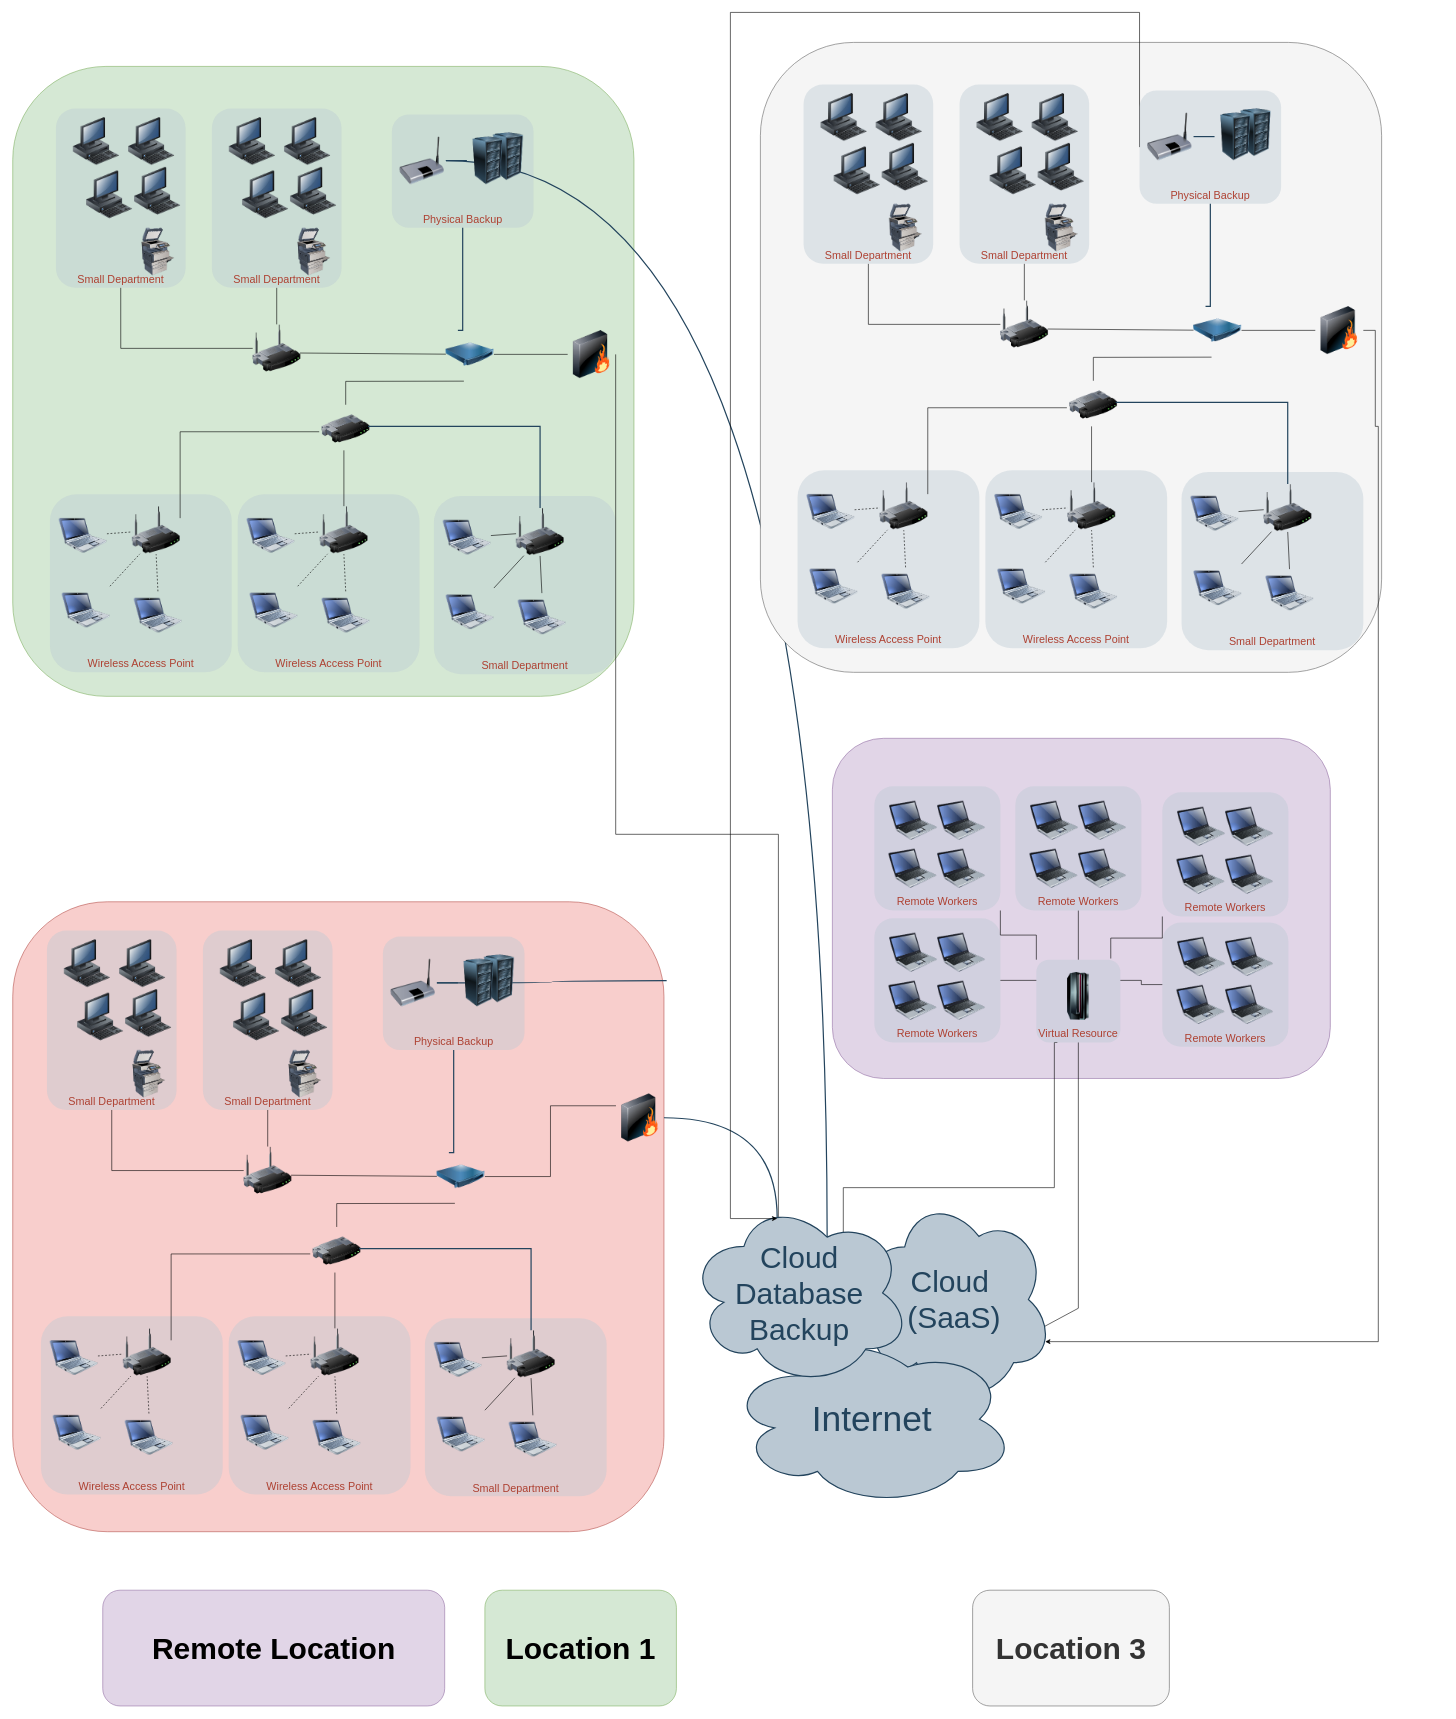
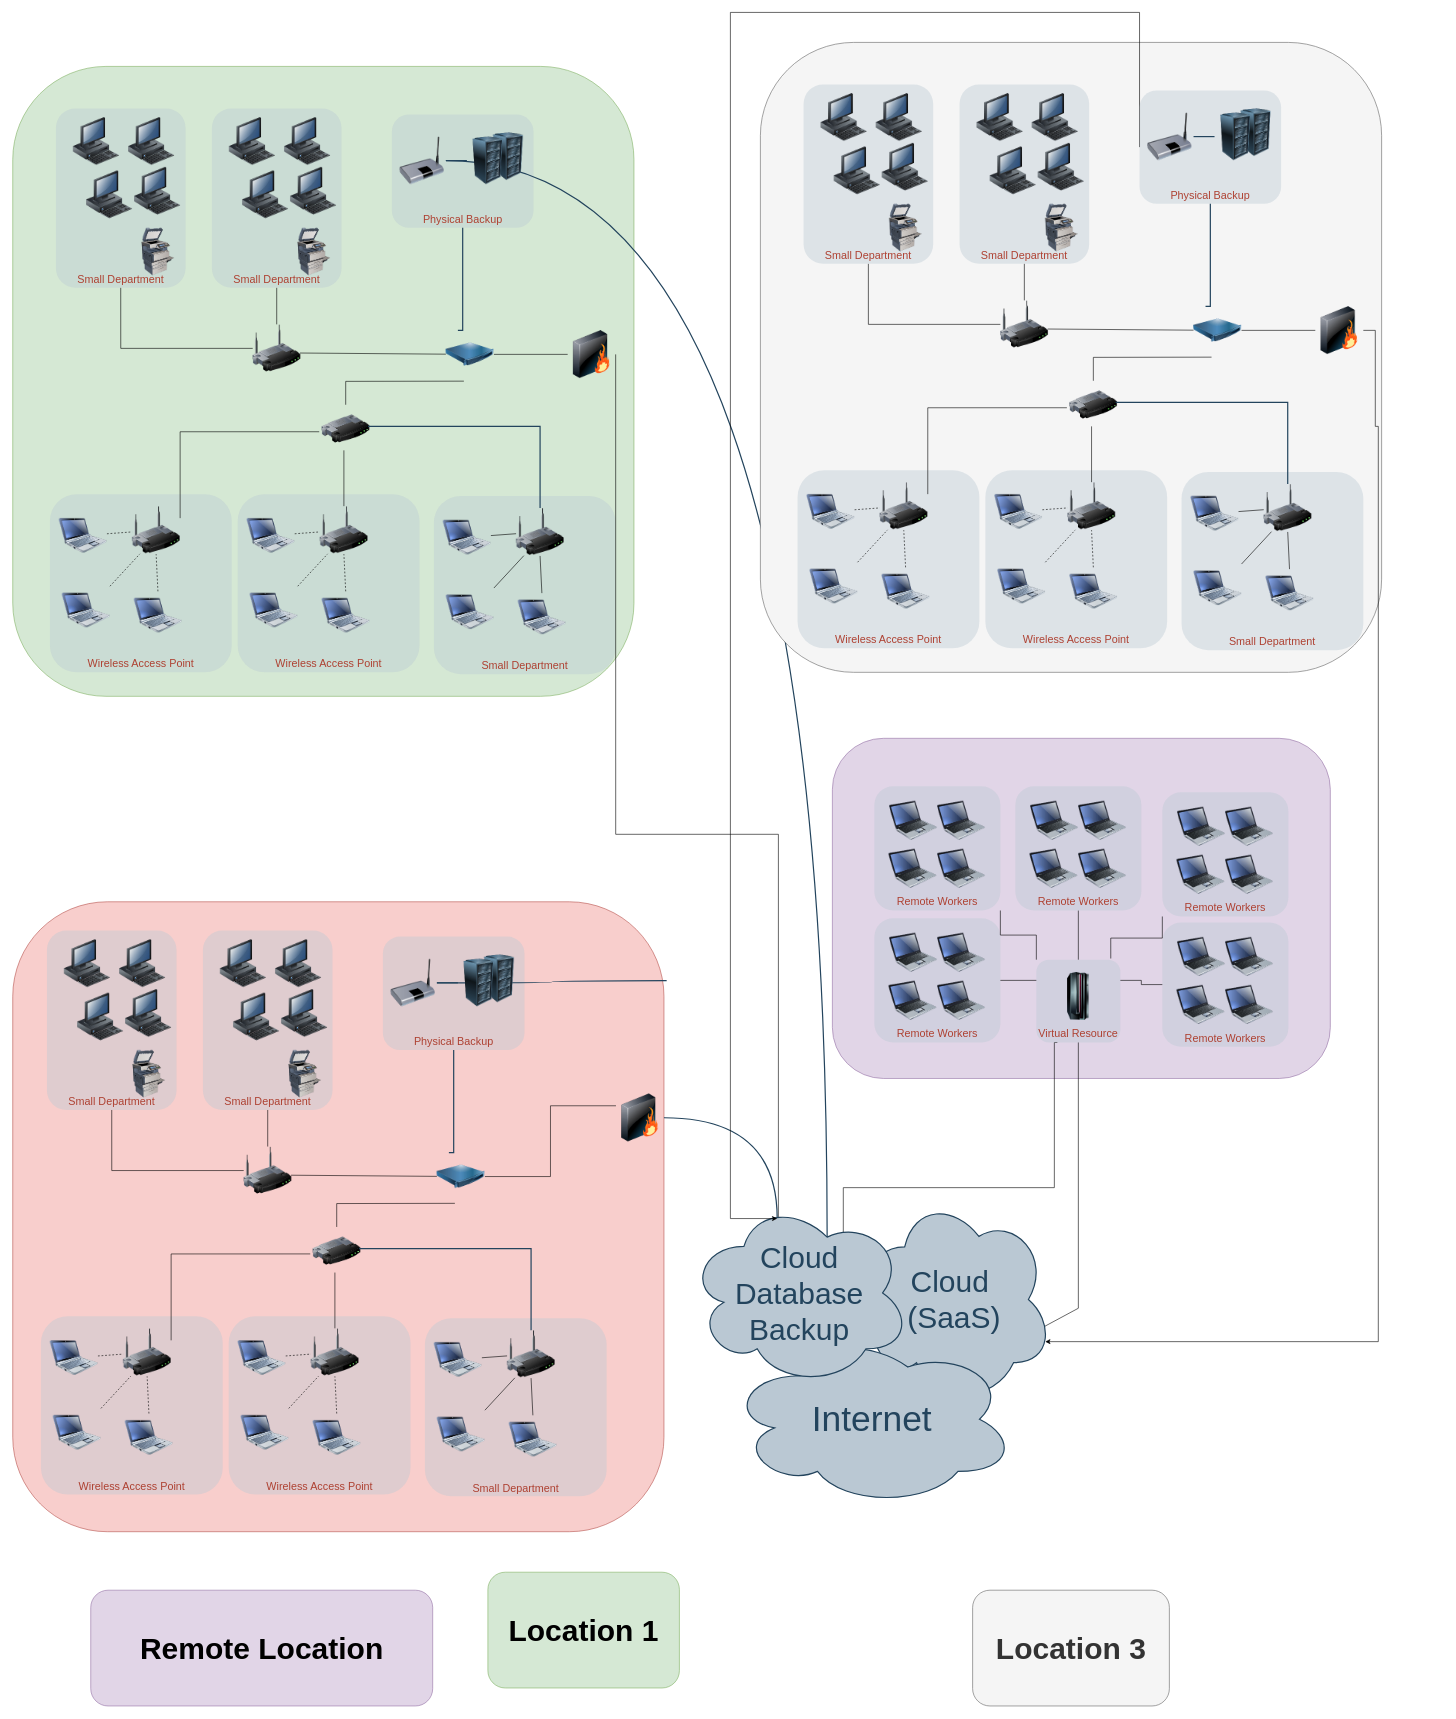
node "Remote Location": moved (274, 1648) -> (262, 1648)
node "Location 1": moved (581, 1648) -> (584, 1630)
